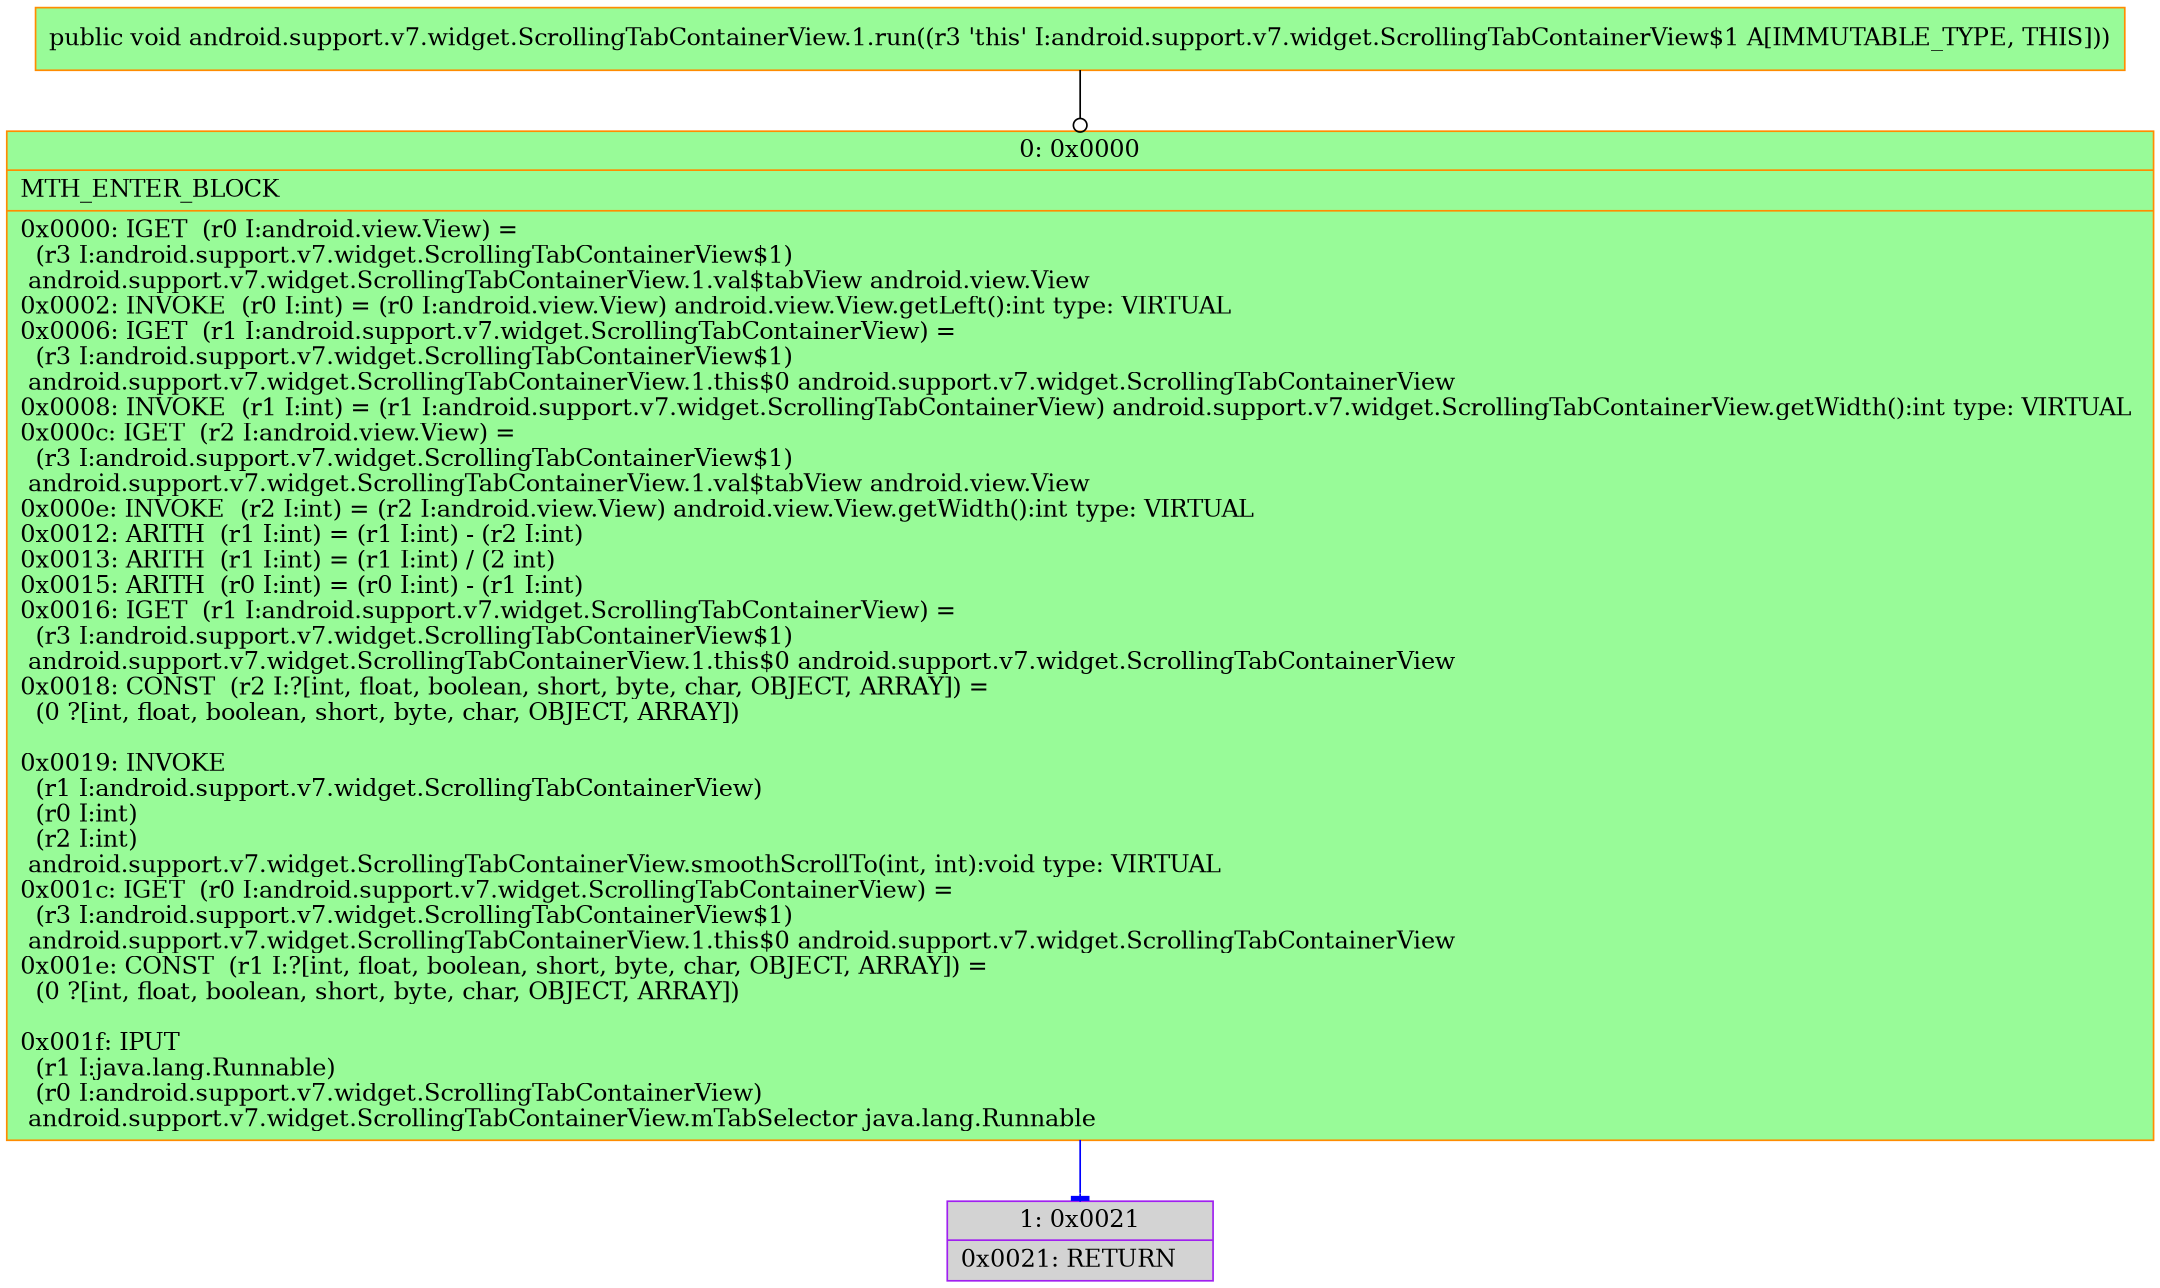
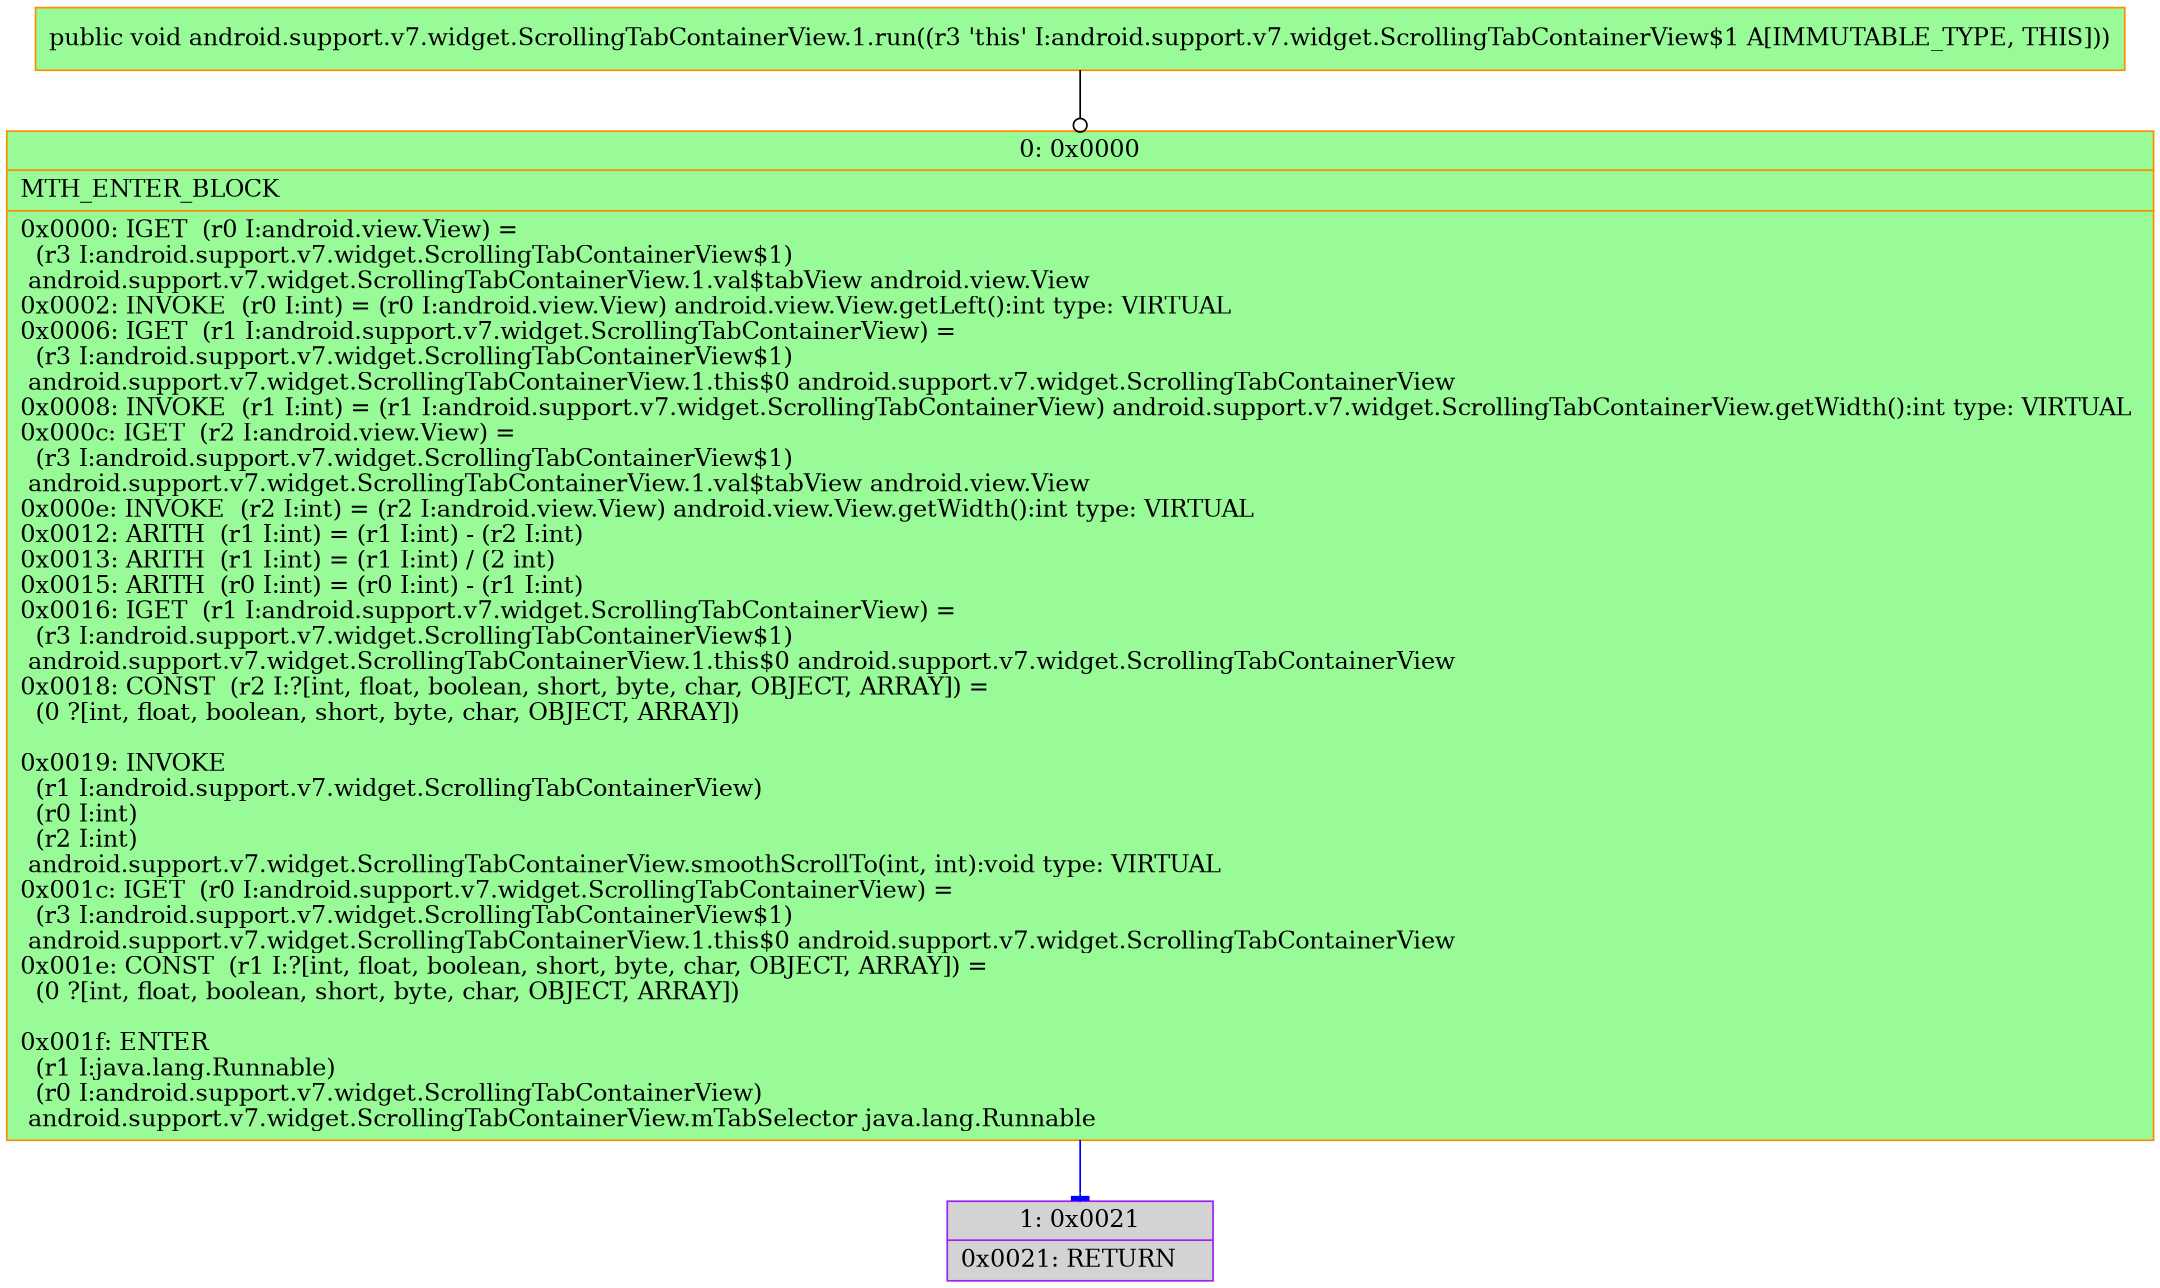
node "0: 0x0000": text "0x001f: IPUT" -> "0x001f: ENTER"
